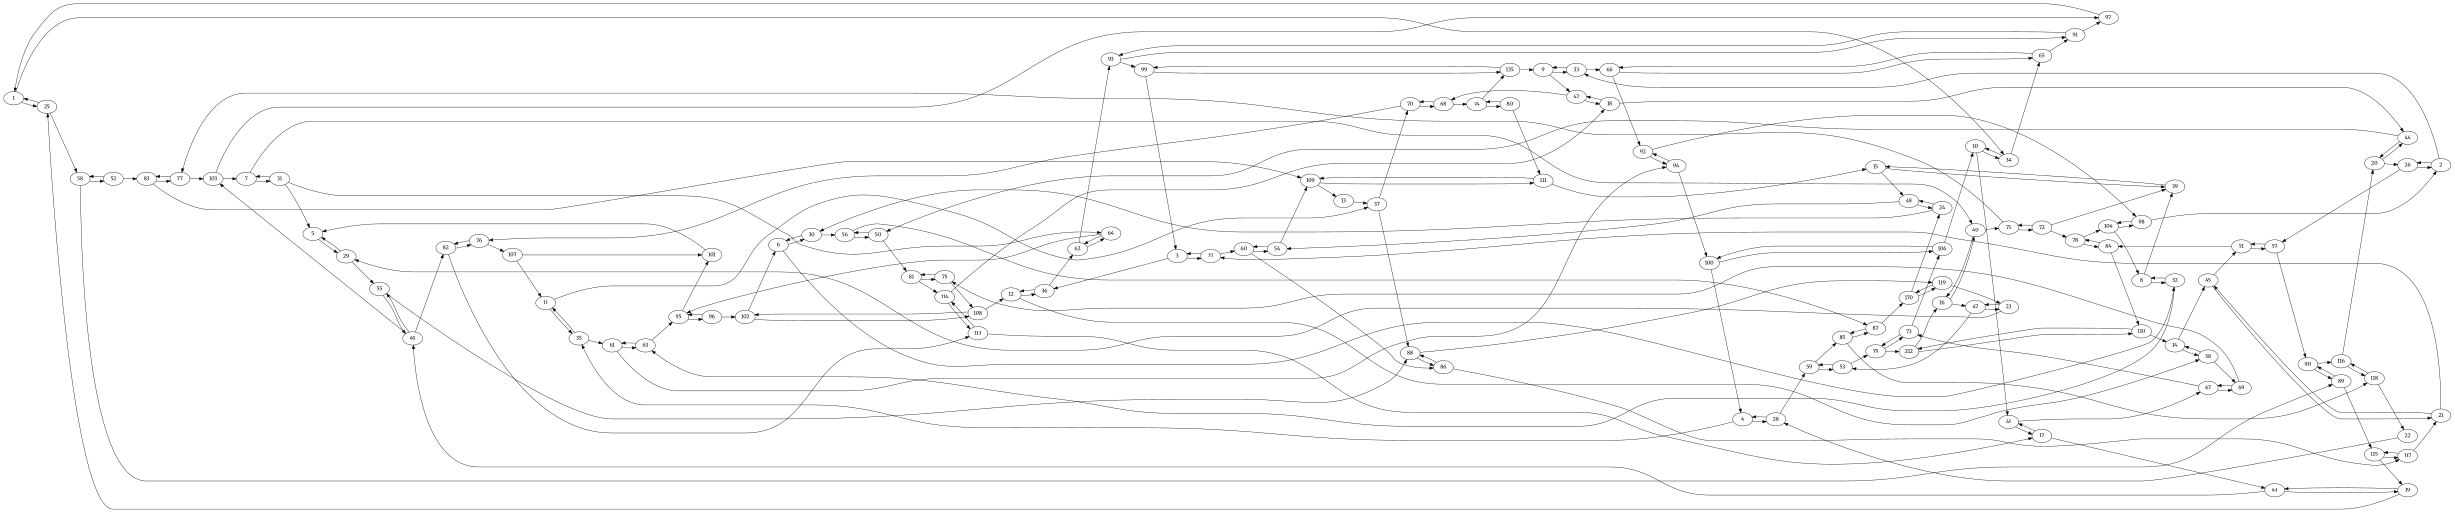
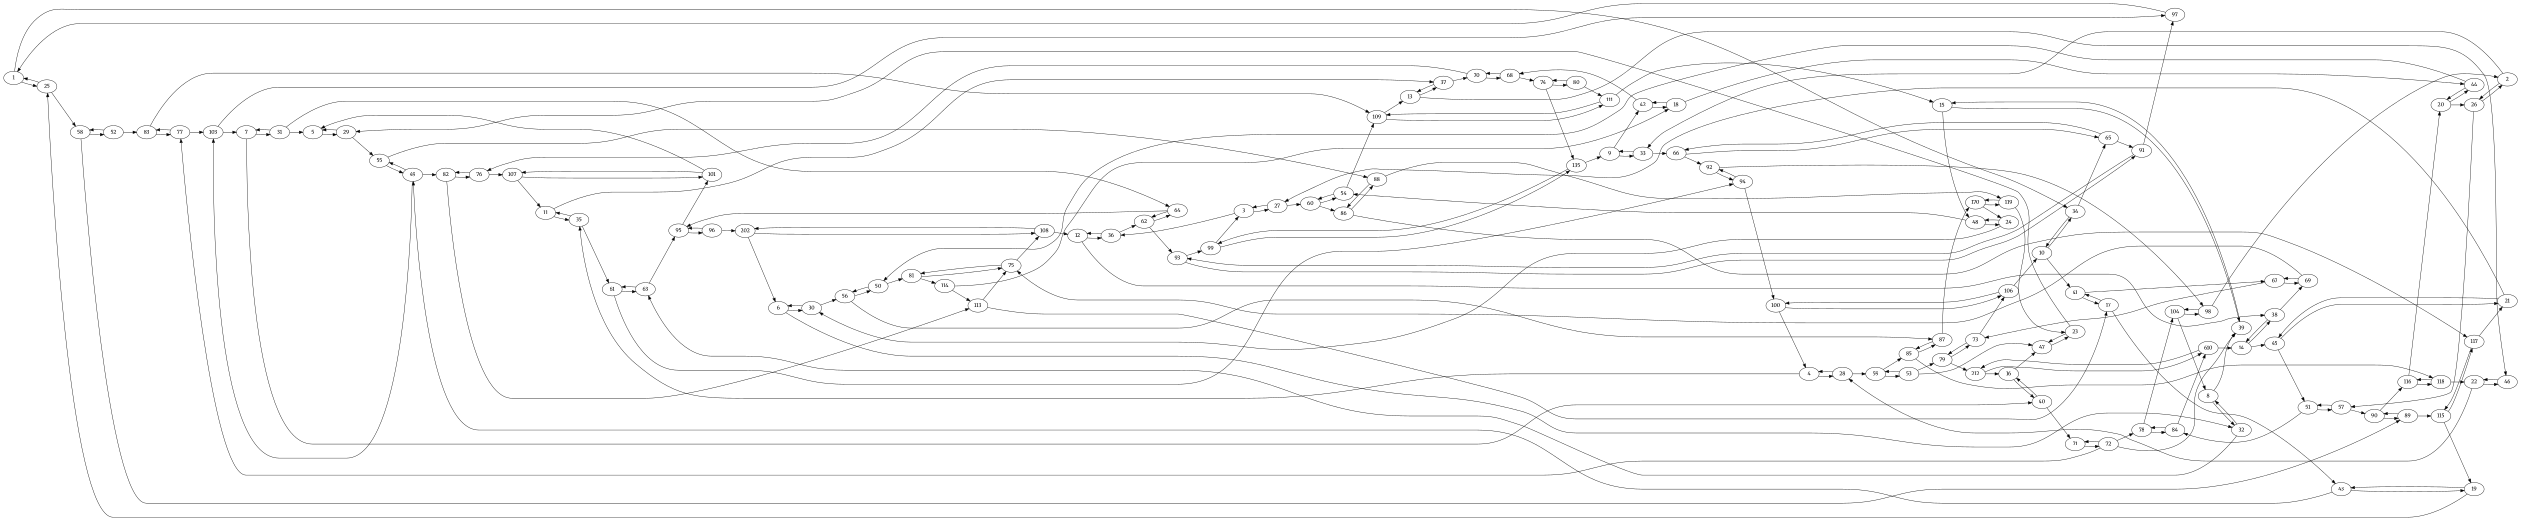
edge "71" -> "77": now "72" -> "77"
edge "101" -> "107": added
edge "37" -> "88": now "37" -> "13"
edge "113" -> "114": now "113" -> "75"
node "102": label "102" -> "202"
node "110": label "110" -> "610"
edge "47" -> "53": reversed
node "46": added
